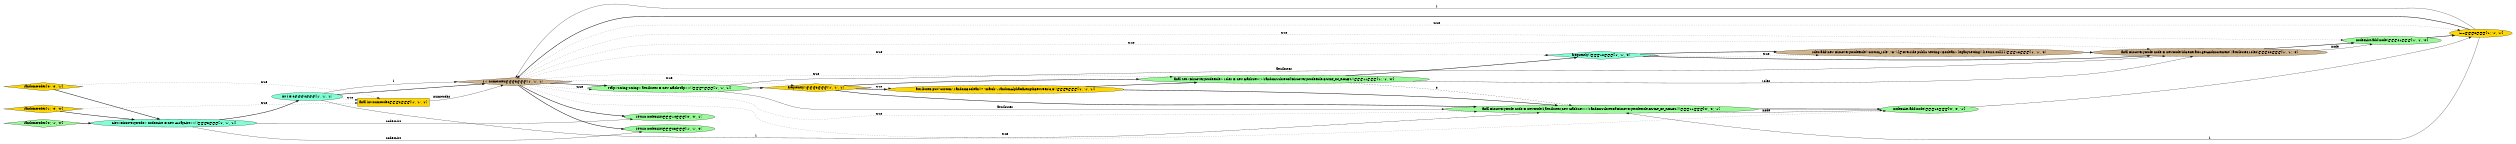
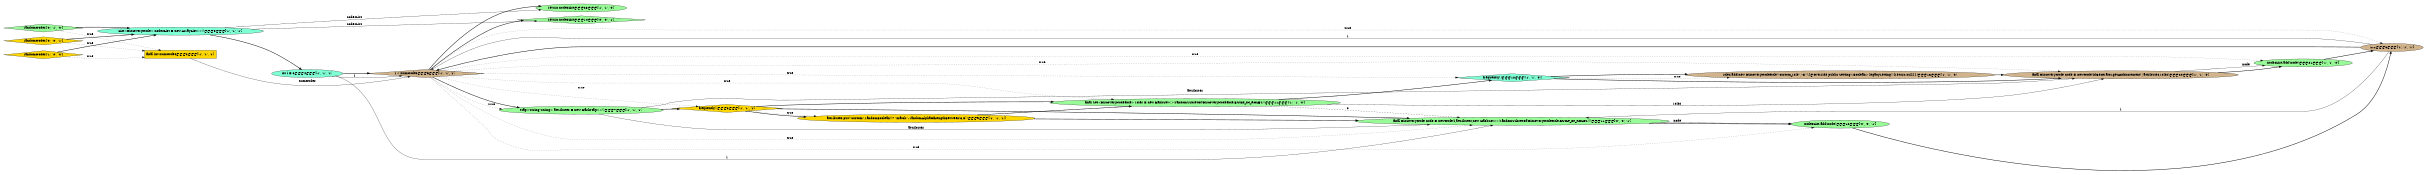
node "i++@@@6@@@['1', '1', '1']": fillcolor gold -> tan
edge "nodesList.add(node)@@@12@@@['0', '0', '1']" -> "i++@@@6@@@['1', '1', '1']": style solid -> bold
edge "int i = 0@@@4@@@['1', '1', '1']" -> "final int numNodes@@@2@@@['1', '1', '1']": now "randomNodes['0', '1', '0']" -> "final int numNodes@@@2@@@['1', '1', '1']"
node "return nodesList@@@14@@@['0', '0', '1']": shape ellipse -> diamond
